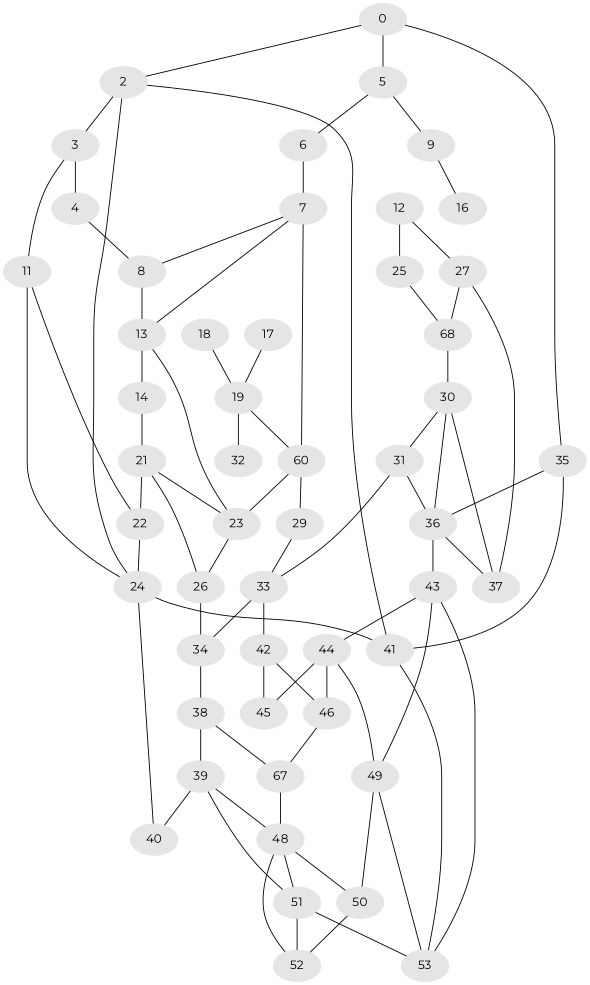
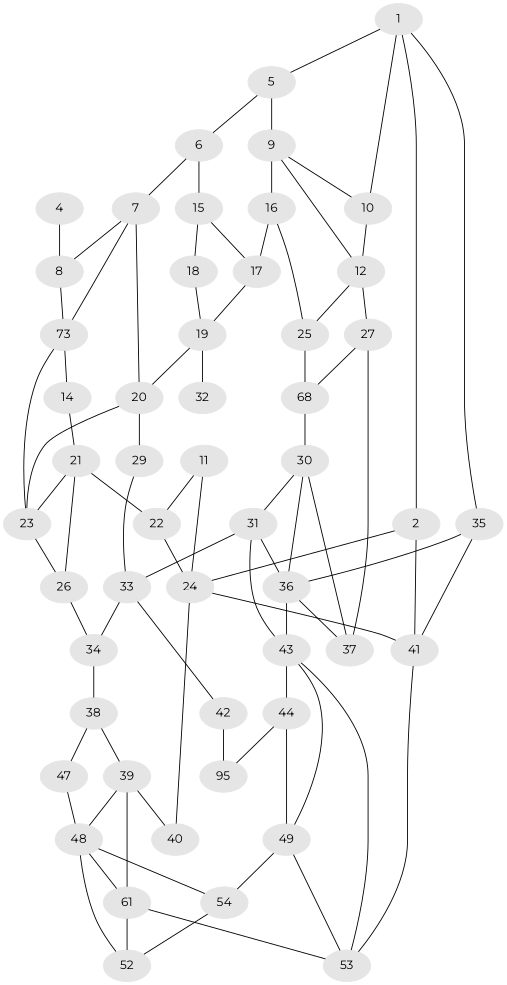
node "0": label "0" -> "1"
node "3": removed
node "15": added
edge "9" -- "12": added
node "10": added
edge "16" -- "17": added
edge "16" -- "25": added
node "13": label "13" -> "73"
node "60": label "60" -> "20"
edge "31" -- "43": added
node "45": label "45" -> "95"
node "46": removed
node "67": label "67" -> "47"
node "51": label "51" -> "61"
node "50": label "50" -> "54"
